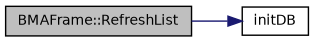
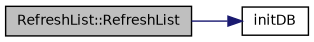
node "BMAFrame::RefreshList": label "BMAFrame::RefreshList" -> "RefreshList::RefreshList"
